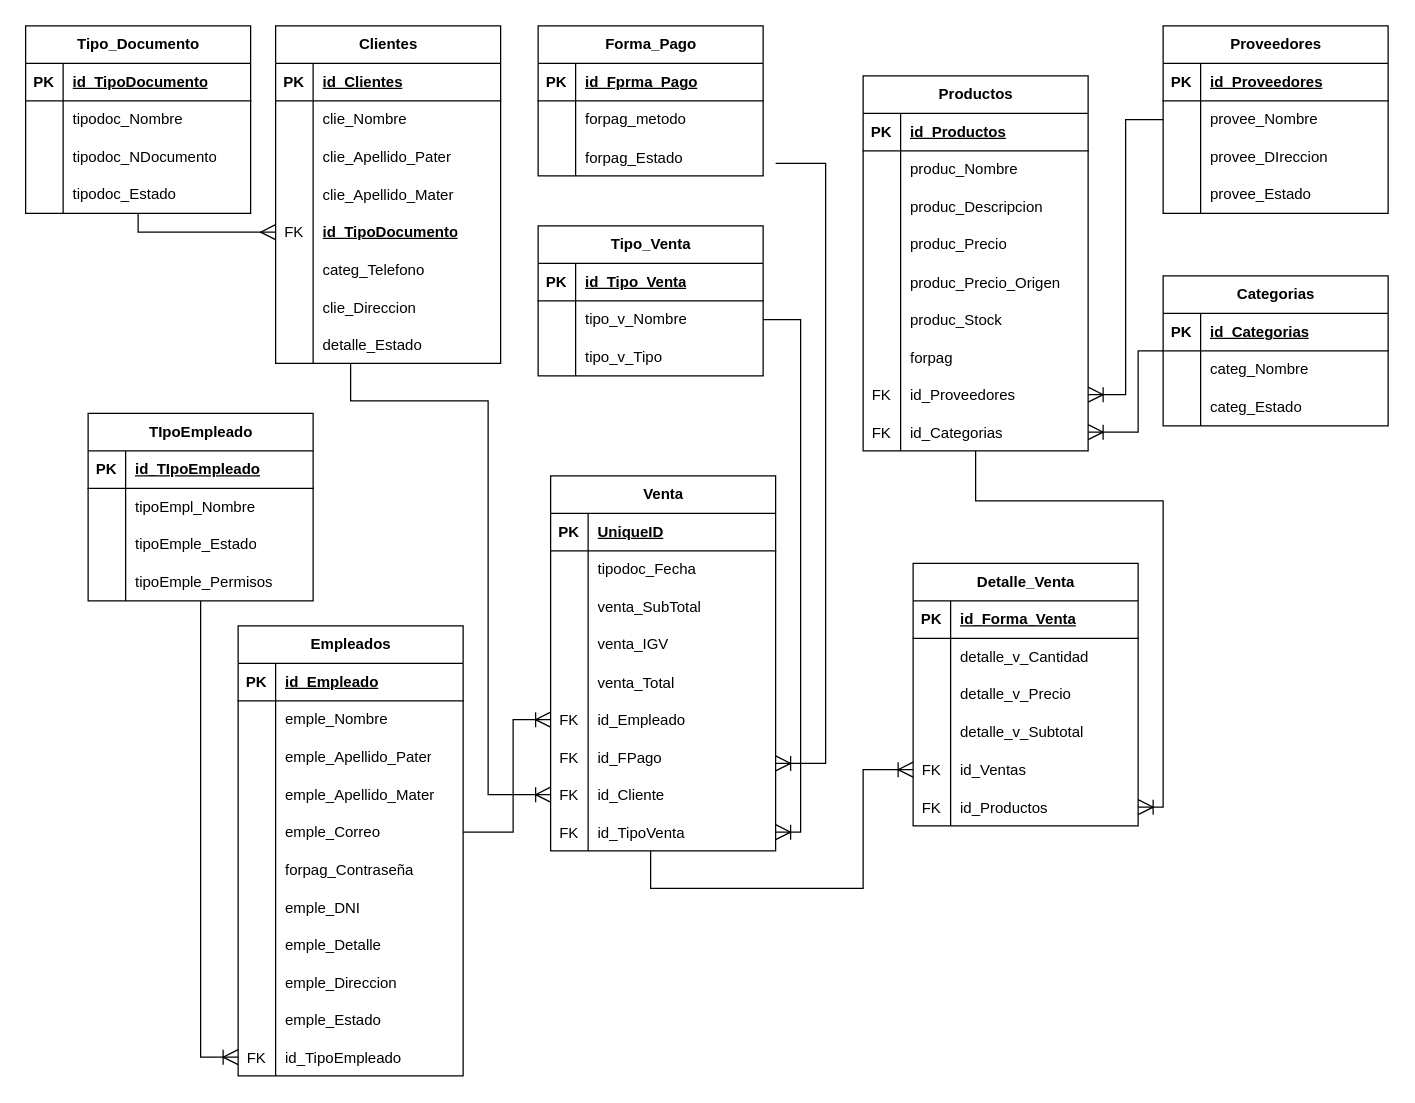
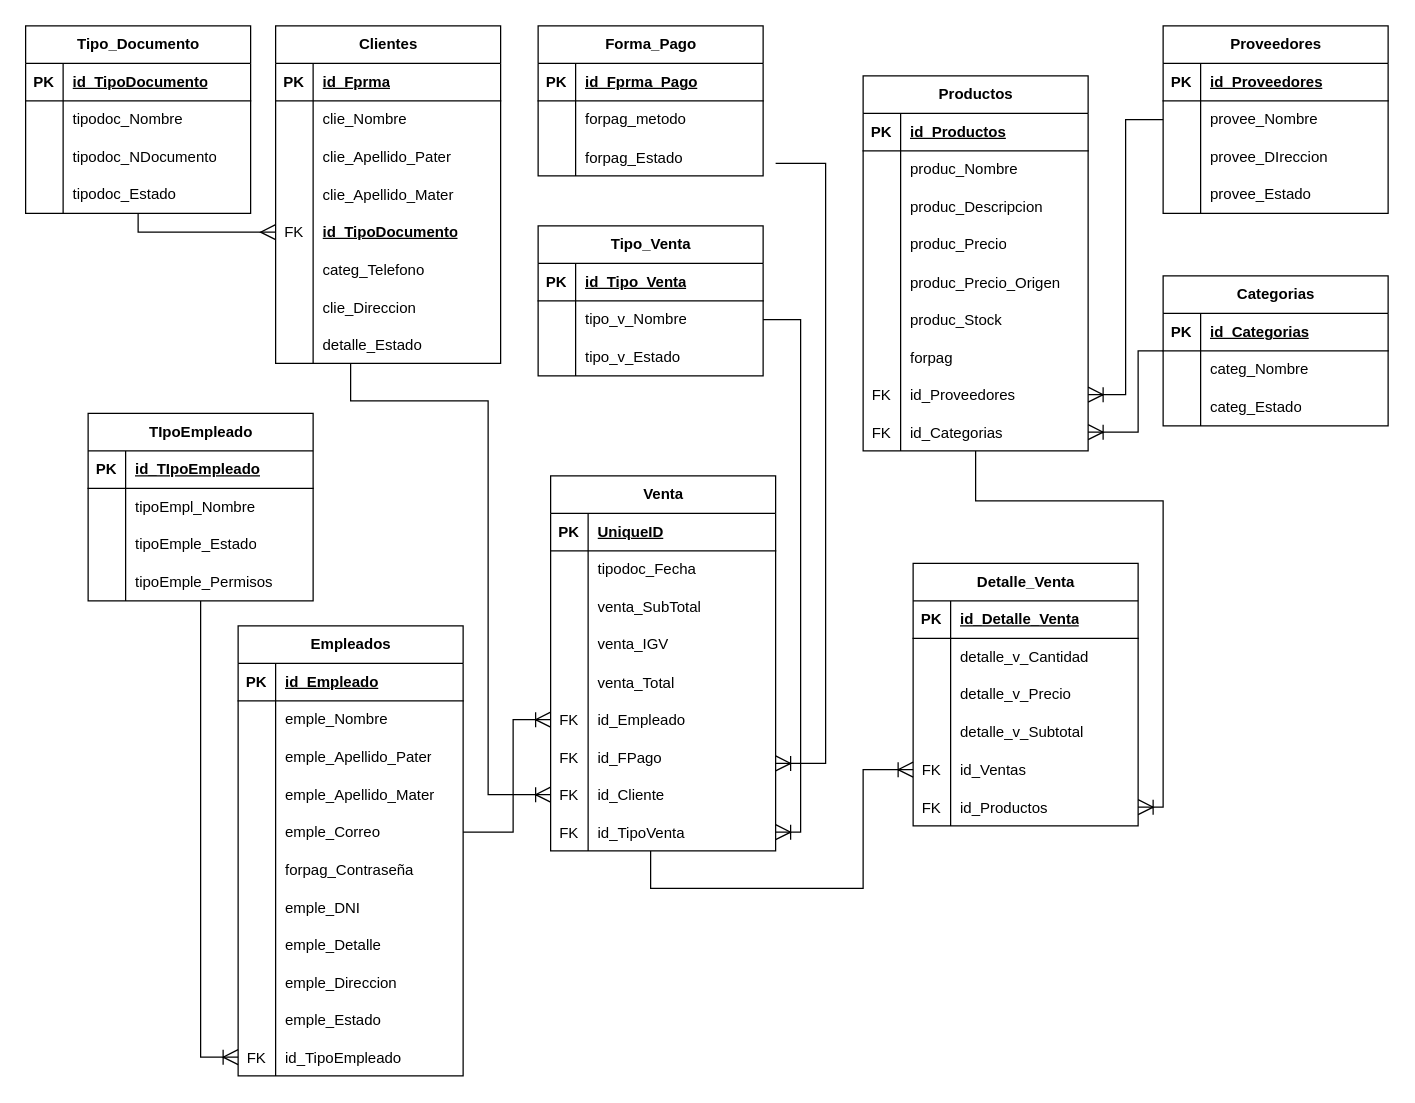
node "id_Clientes": label "id_Clientes" -> "id_Fprma"
node "tipo_v_Tipo": label "tipo_v_Tipo" -> "tipo_v_Estado"
node "id_Forma_Venta": label "id_Forma_Venta" -> "id_Detalle_Venta"
